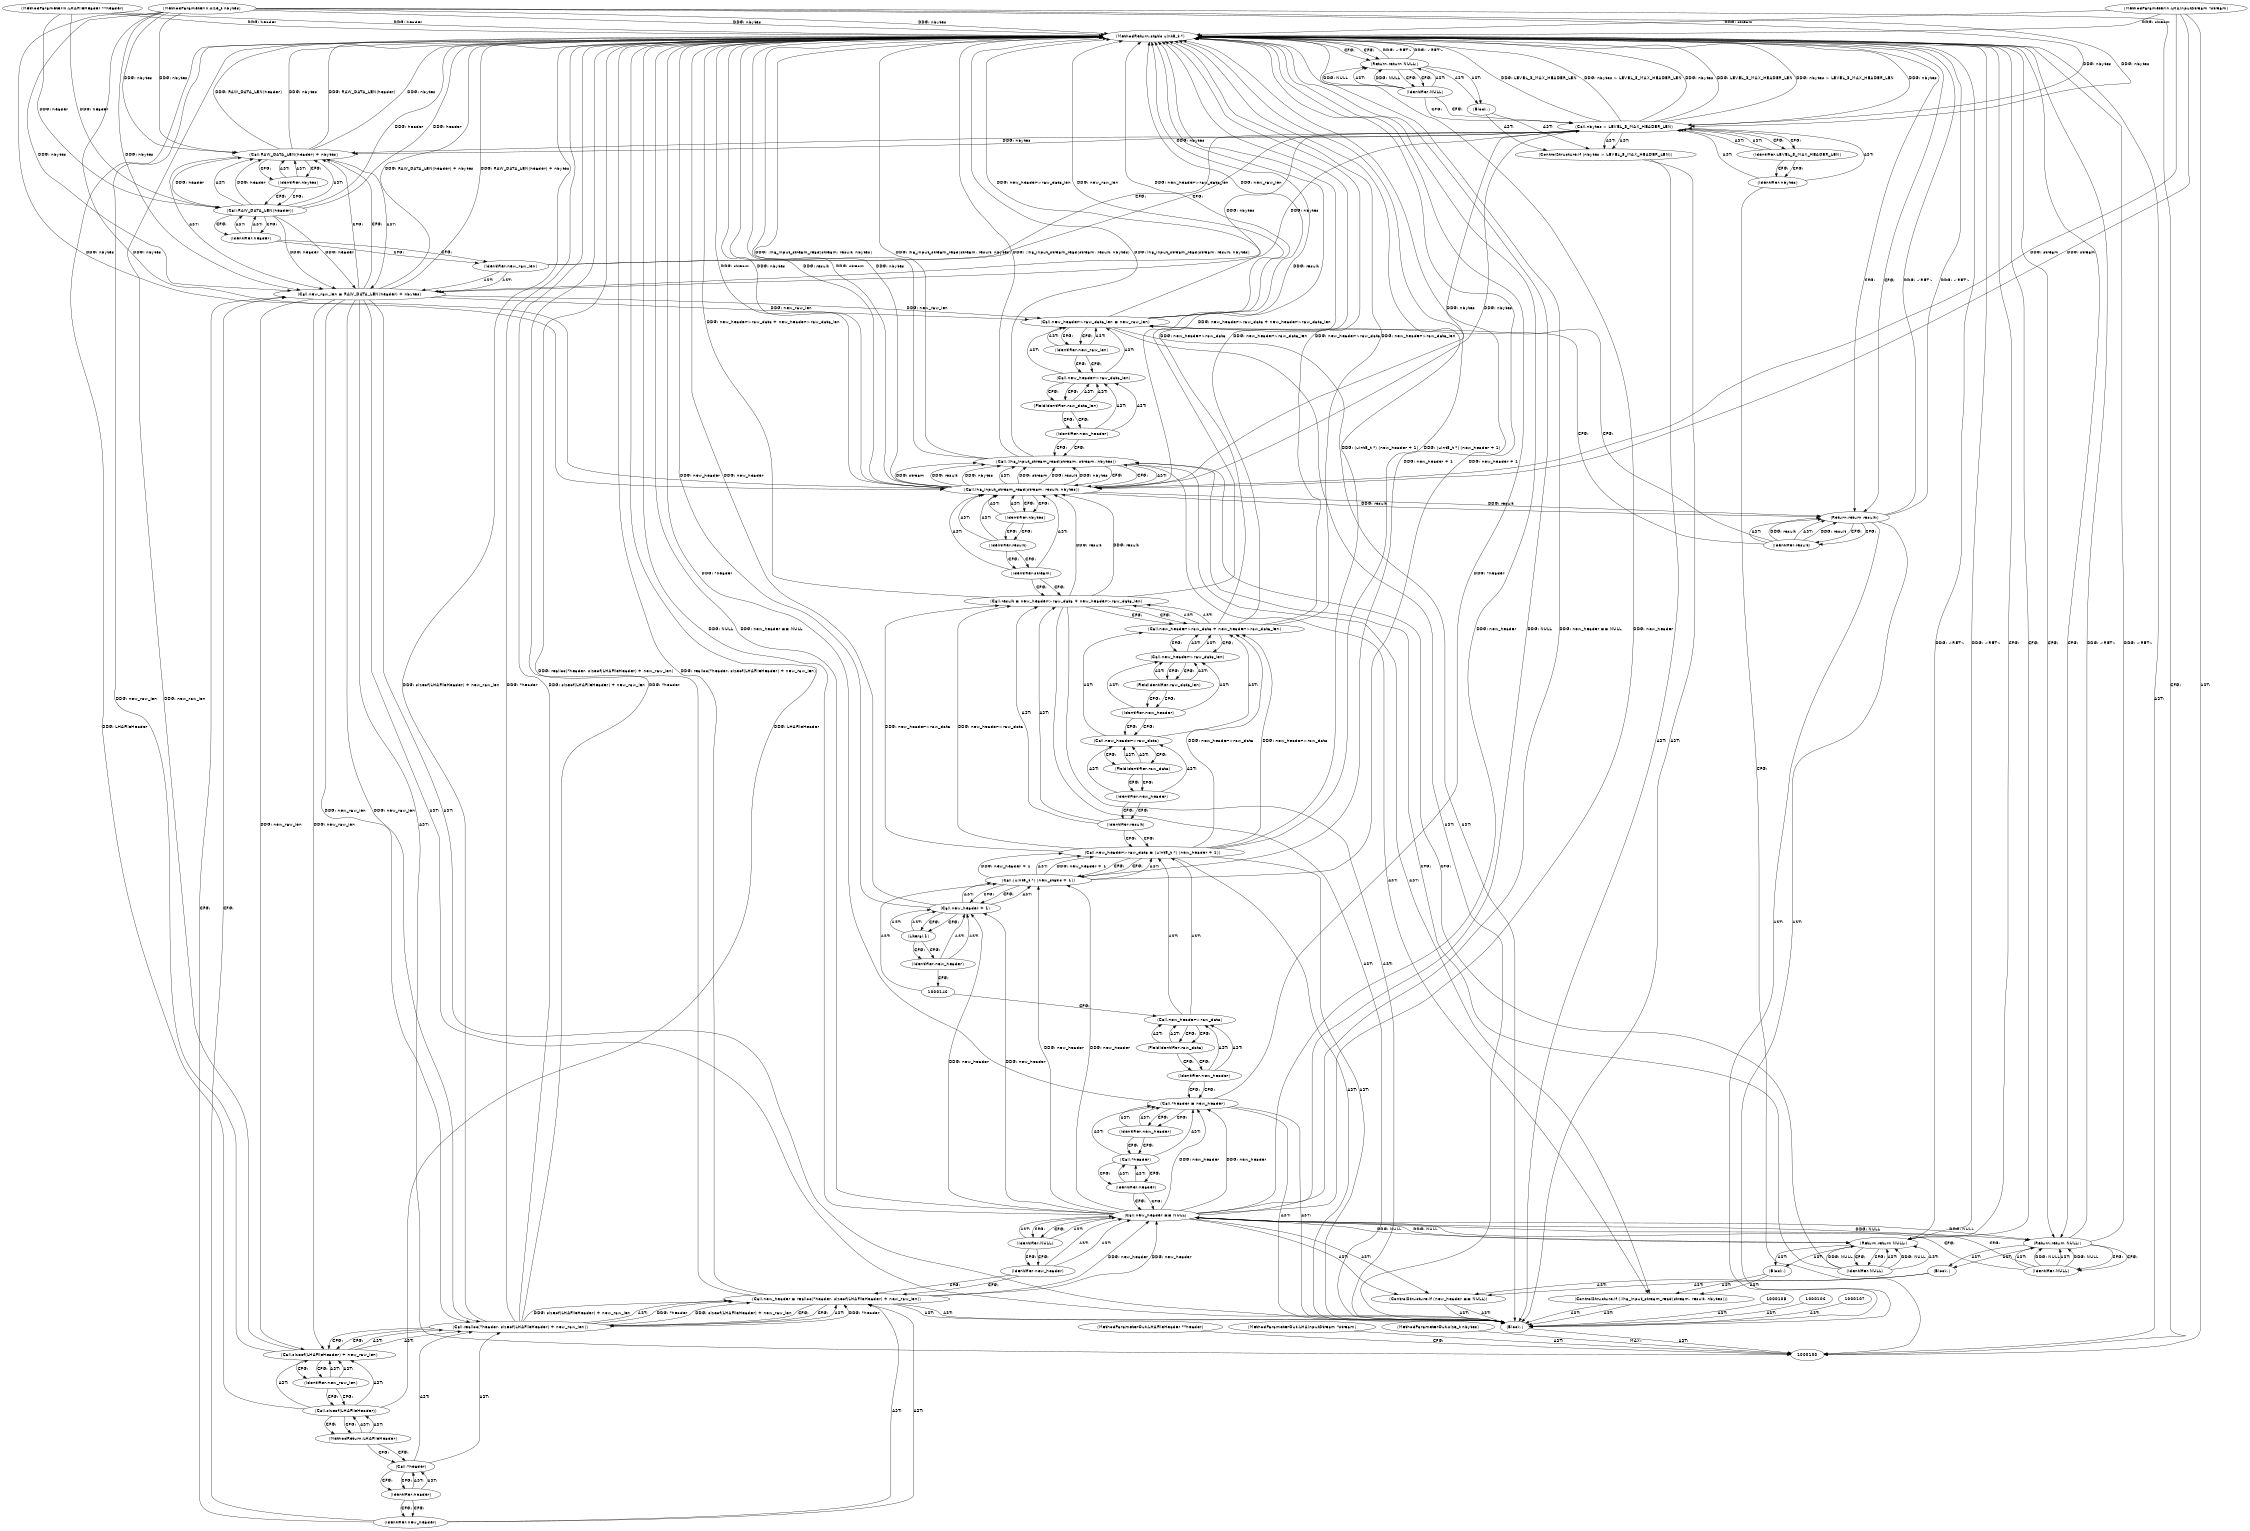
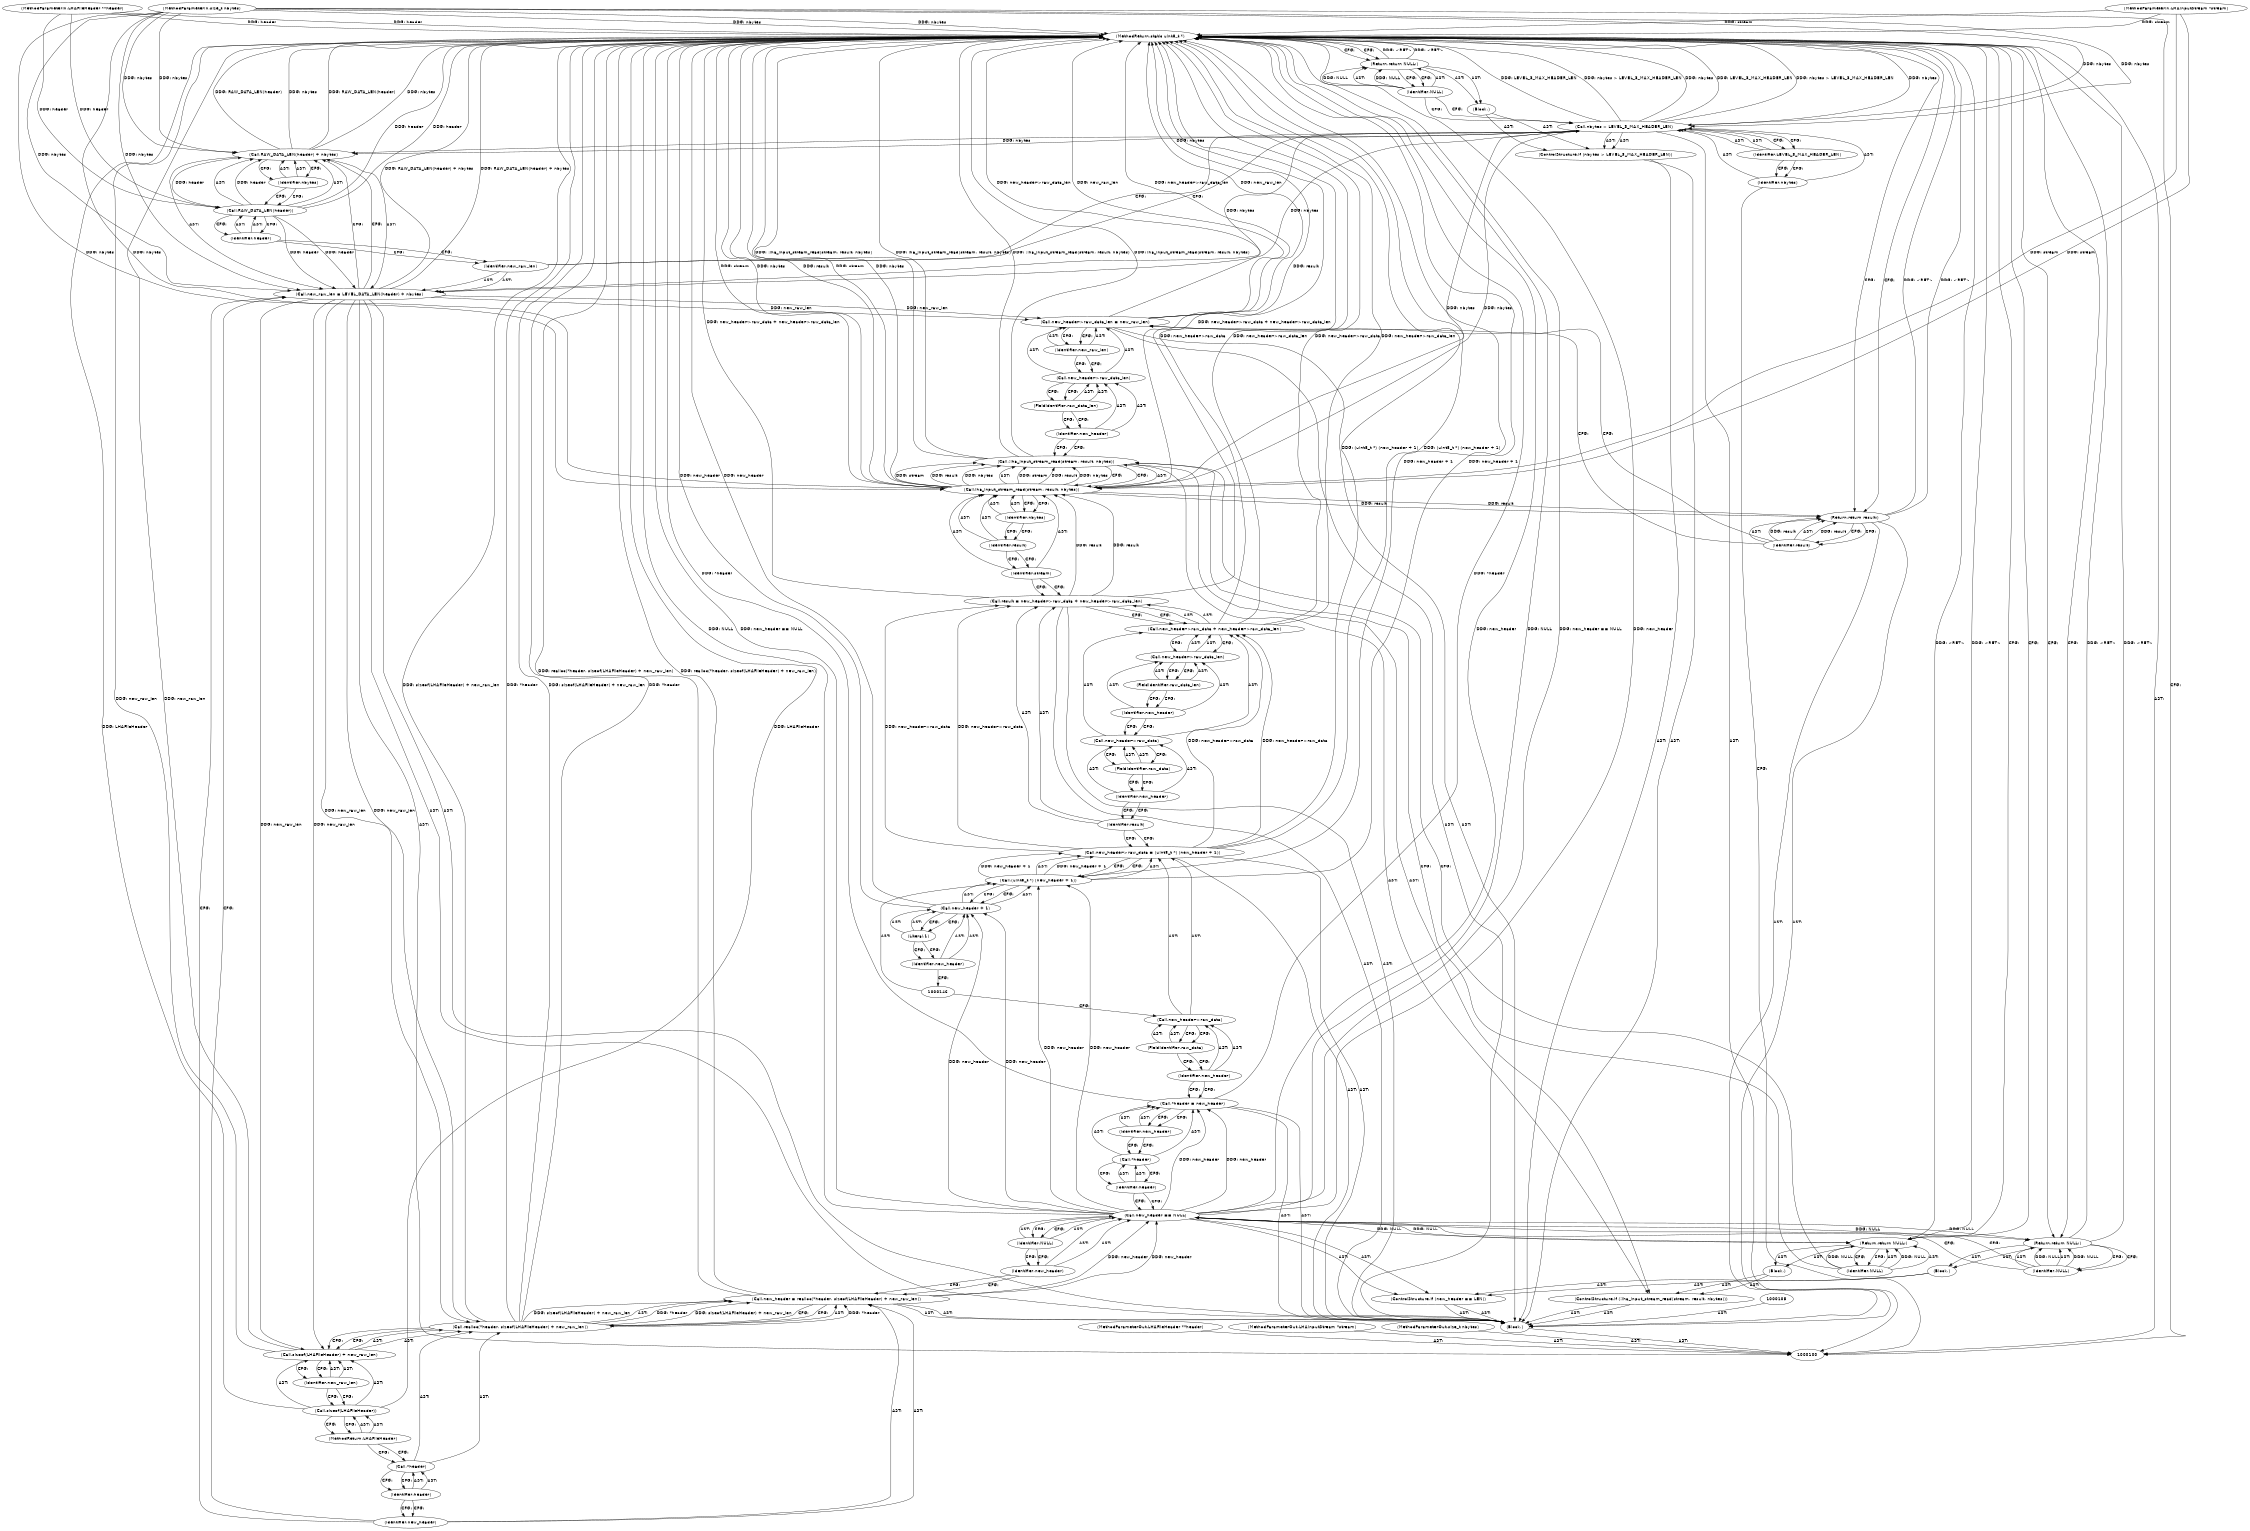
node "(Call,new_raw_len = RAW_DATA_LEN(header) + nbytes)": label "(Call,new_raw_len = RAW_DATA_LEN(header) + nbytes)" -> "(Call,new_raw_len = LEVEL_DATA_LEN(header) + nbytes)"
node "(Call,!lha_input_stream_read(stream, stream, nbytes))": label "(Call,!lha_input_stream_read(stream, stream, nbytes))" -> "(Call,!lha_input_stream_read(stream, result, nbytes))"
edge "(MethodParameterIn,LHAInputStream *stream)" -> "1000100": now "(Call,nbytes > LEVEL_3_MAX_HEADER_LEN)" -> "1000100"
node "(Call,(uint8_t *) (new_static + 1))": label "(Call,(uint8_t *) (new_static + 1))" -> "(Call,(uint8_t *) (new_header + 1))"
node "(ControlStructure,if (new_header == NULL))": label "(ControlStructure,if (new_header == NULL))" -> "(ControlStructure,if (new_header == LEN))"
node "1000106": removed
node "1000107": removed
edge "(MethodParameterOut,LHAFileHeader **header)" -> "1000100": label "CFG: " -> "AST: "
edge "(MethodParameterOut,size_t nbytes)" -> "1000100": label "MAX: " -> "AST: "
